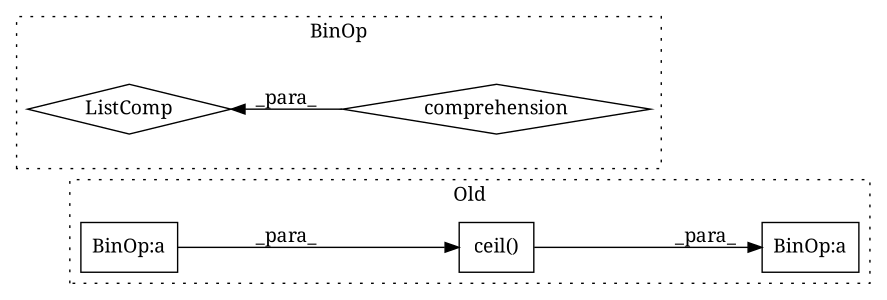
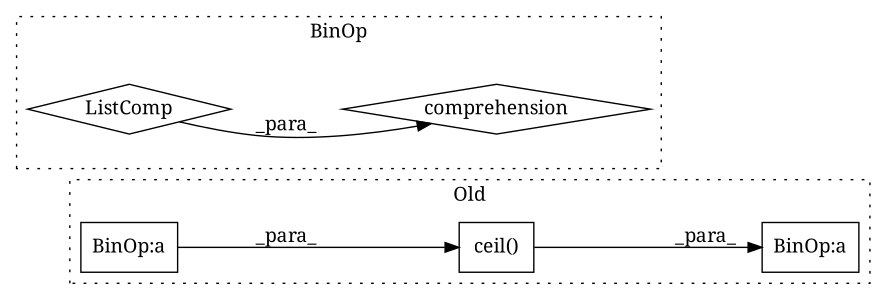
edge "comprehension" -> "ListComp": reversed
